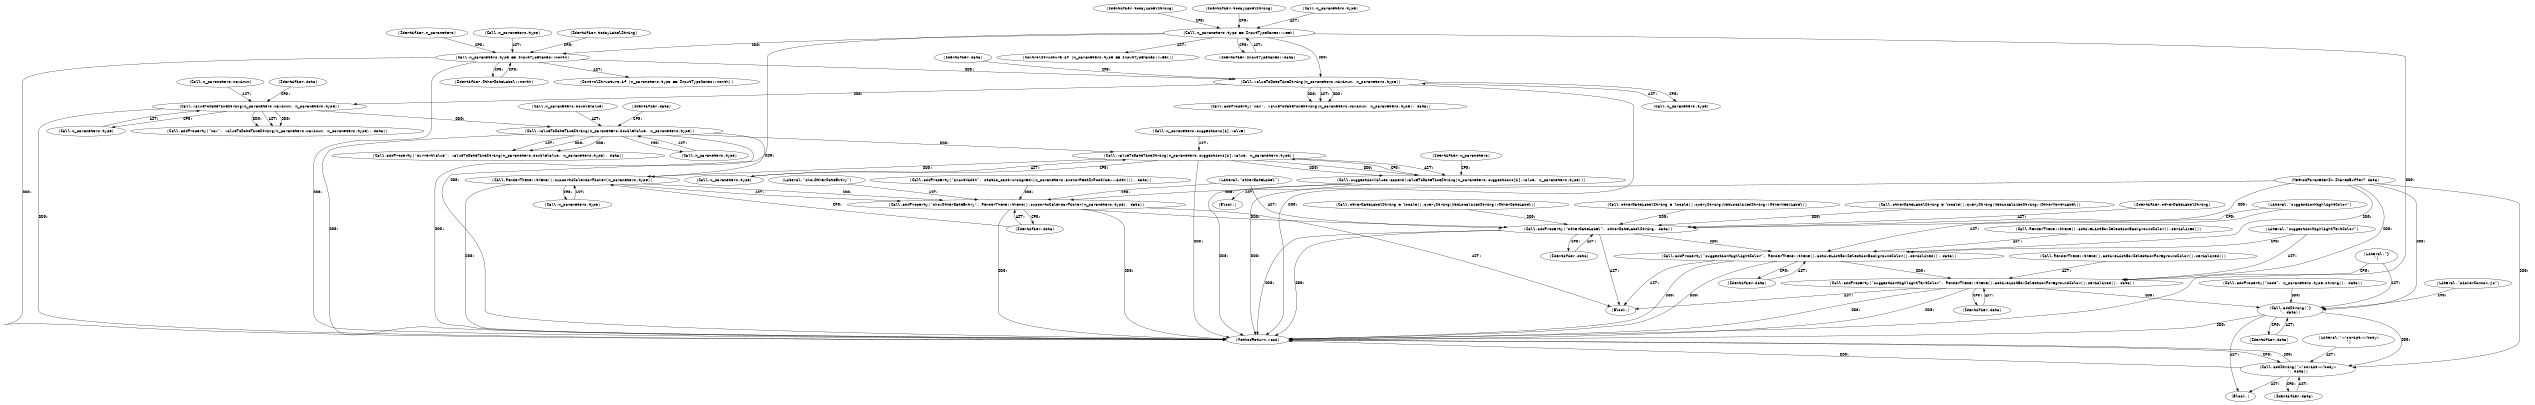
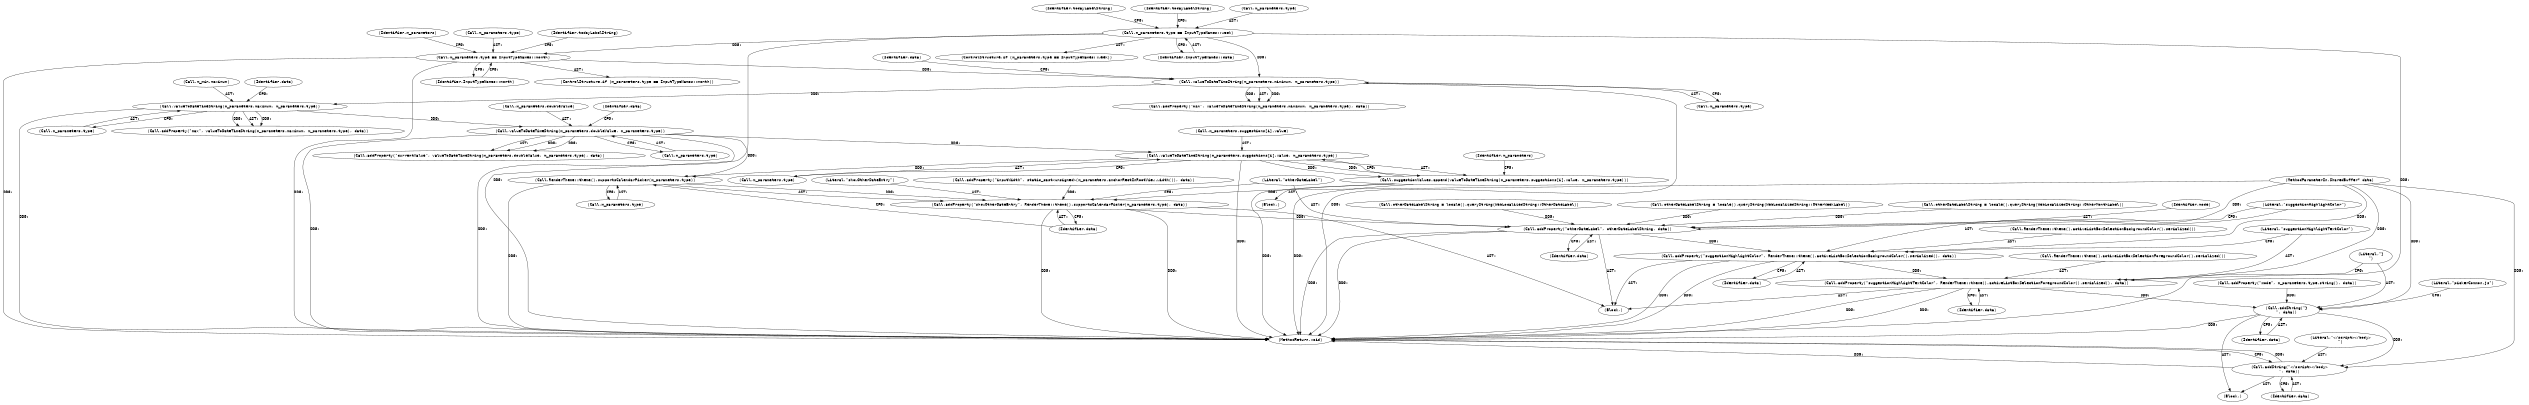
node "(Call,m_parameters.maximum)": label "(Call,m_parameters.maximum)" -> "(Call,m_min.maximum)"
node "(Identifier,OtherDateLabel::month)": label "(Identifier,OtherDateLabel::month)" -> "(Identifier,InputTypeNames::month)"
node "(Identifier,otherDateLabelString)": label "(Identifier,otherDateLabelString)" -> "(Identifier,mode)"
